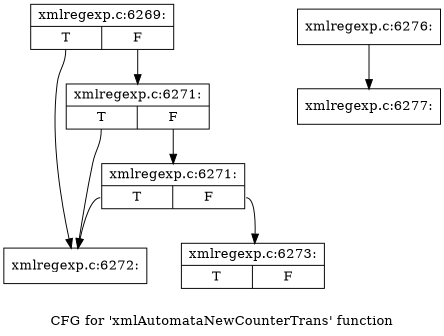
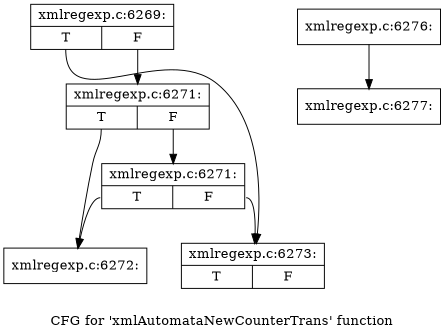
edge "xmlregexp.c:6269:" -> "xmlregexp.c:6272:": now "xmlregexp.c:6269:" -> "xmlregexp.c:6273:"
